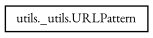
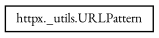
node "utils._utils.URLPattern": label "utils._utils.URLPattern" -> "httpx._utils.URLPattern"
